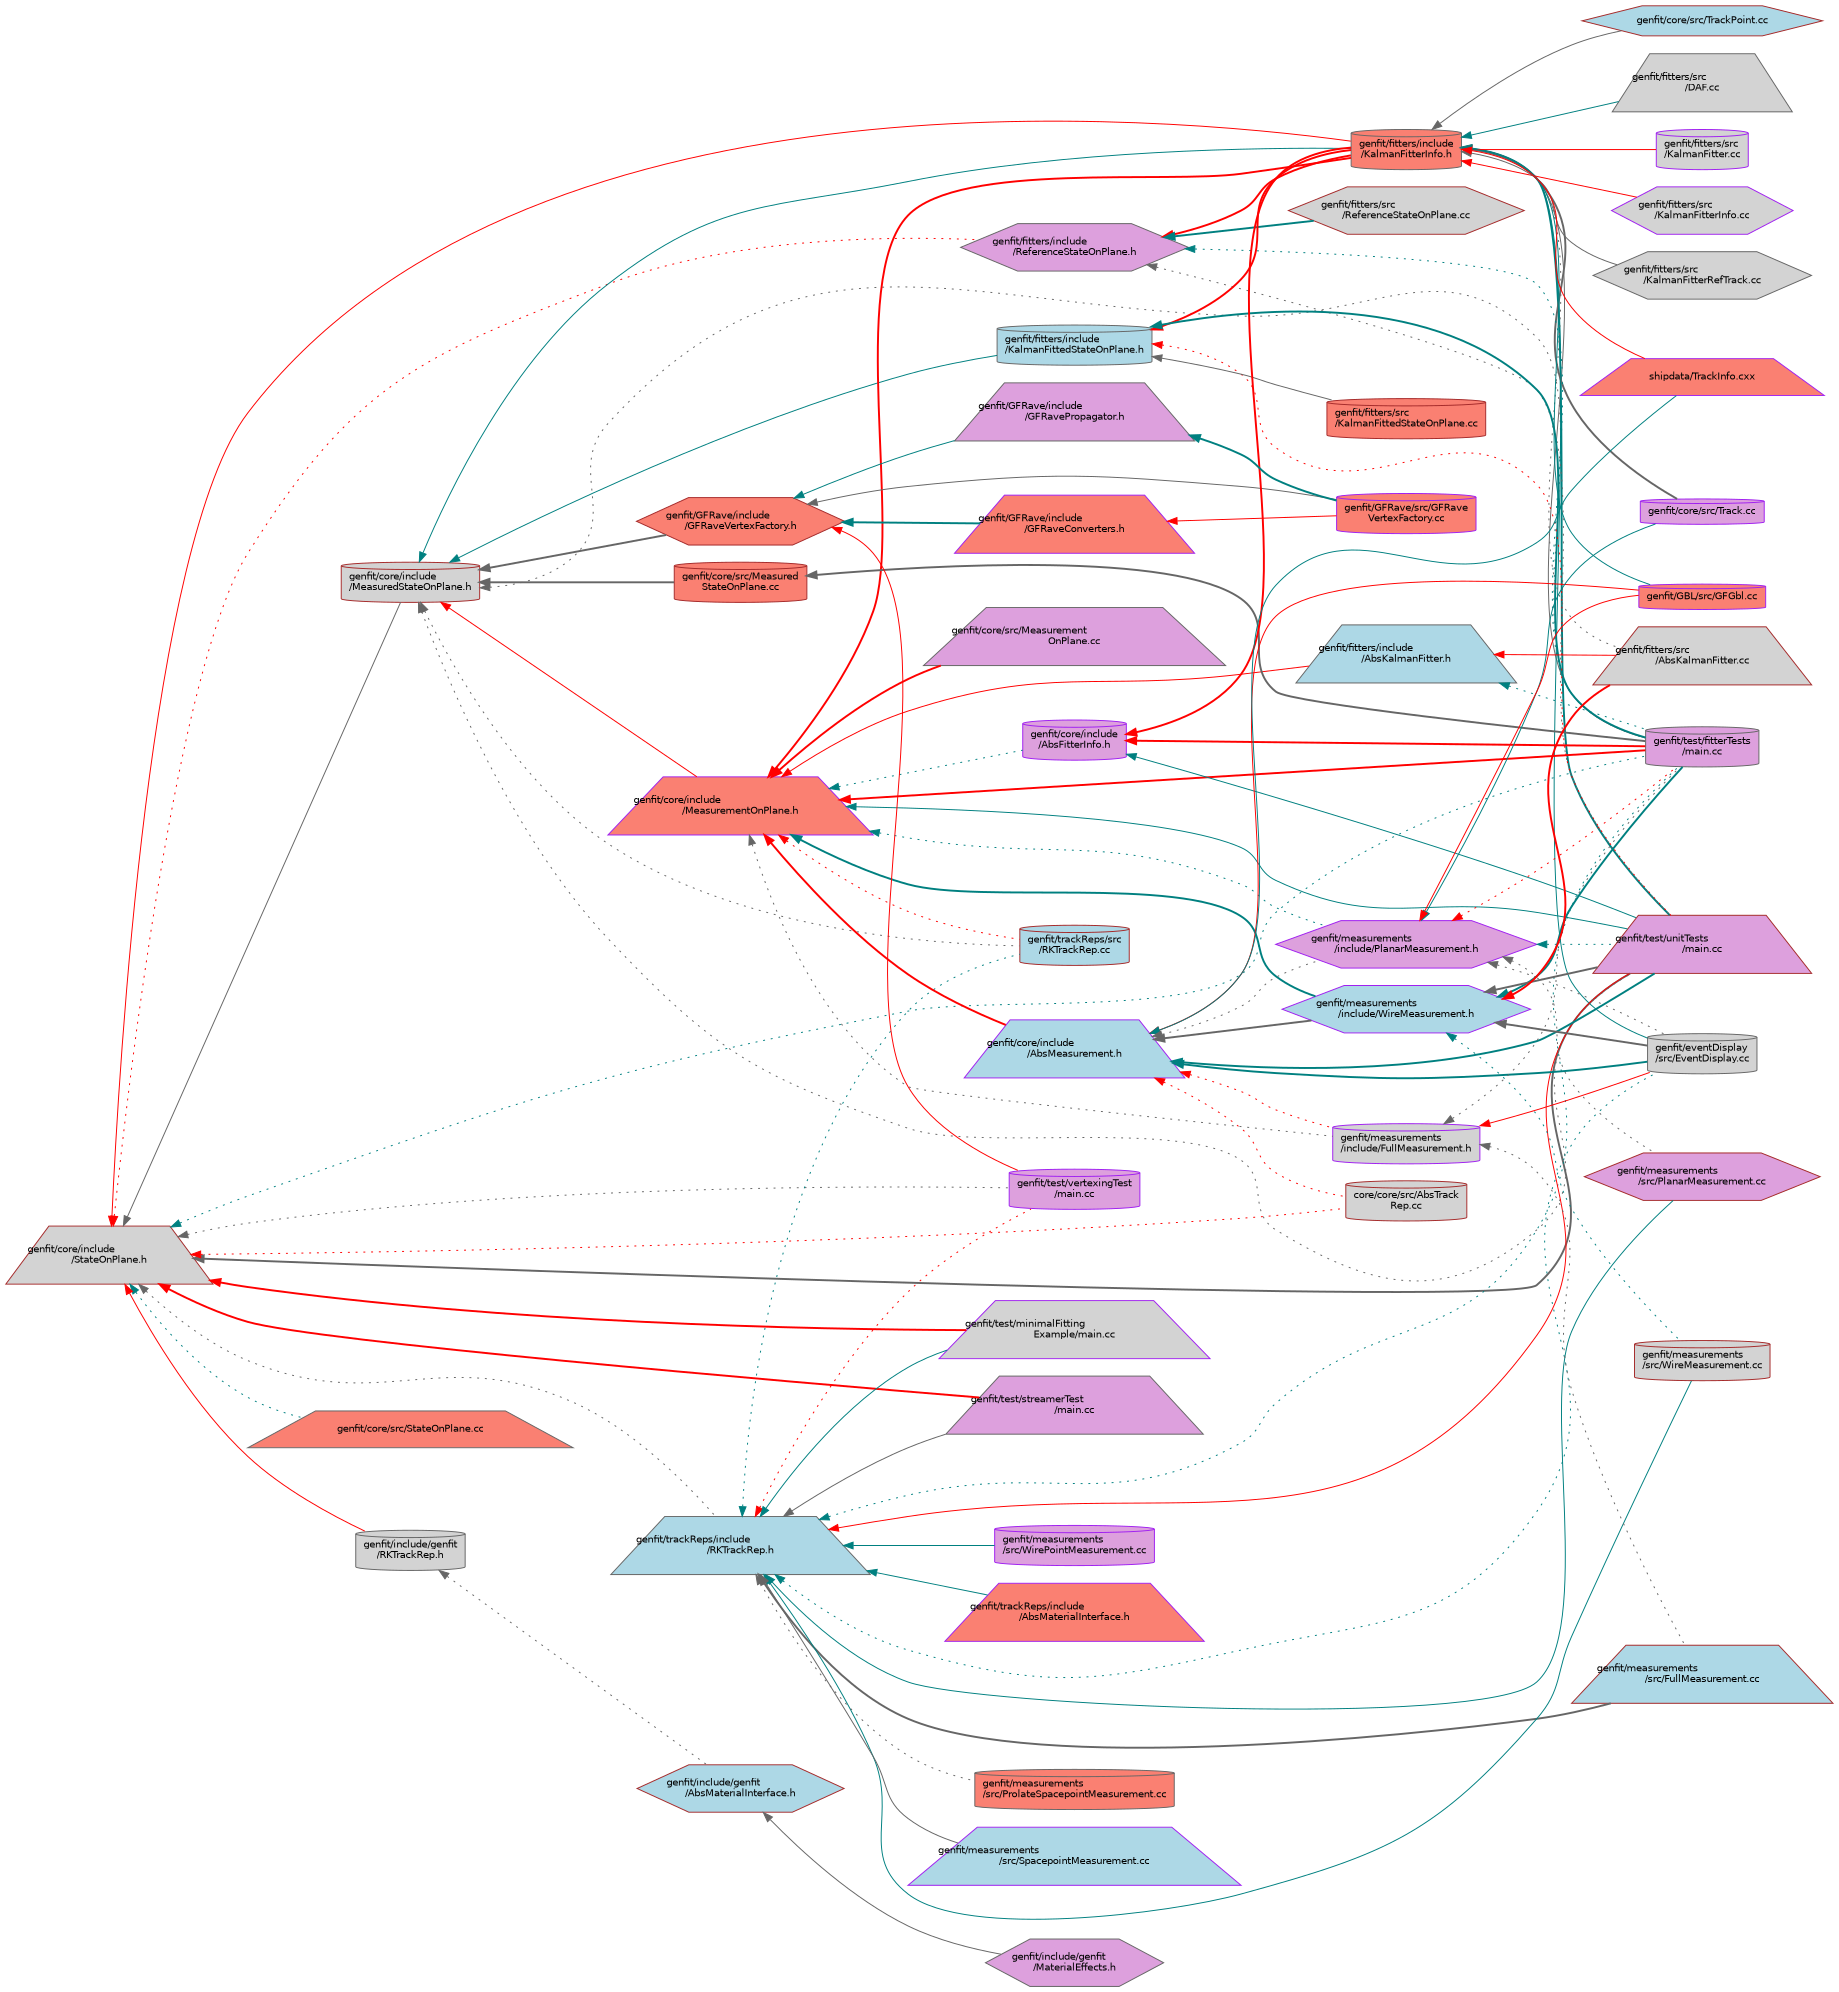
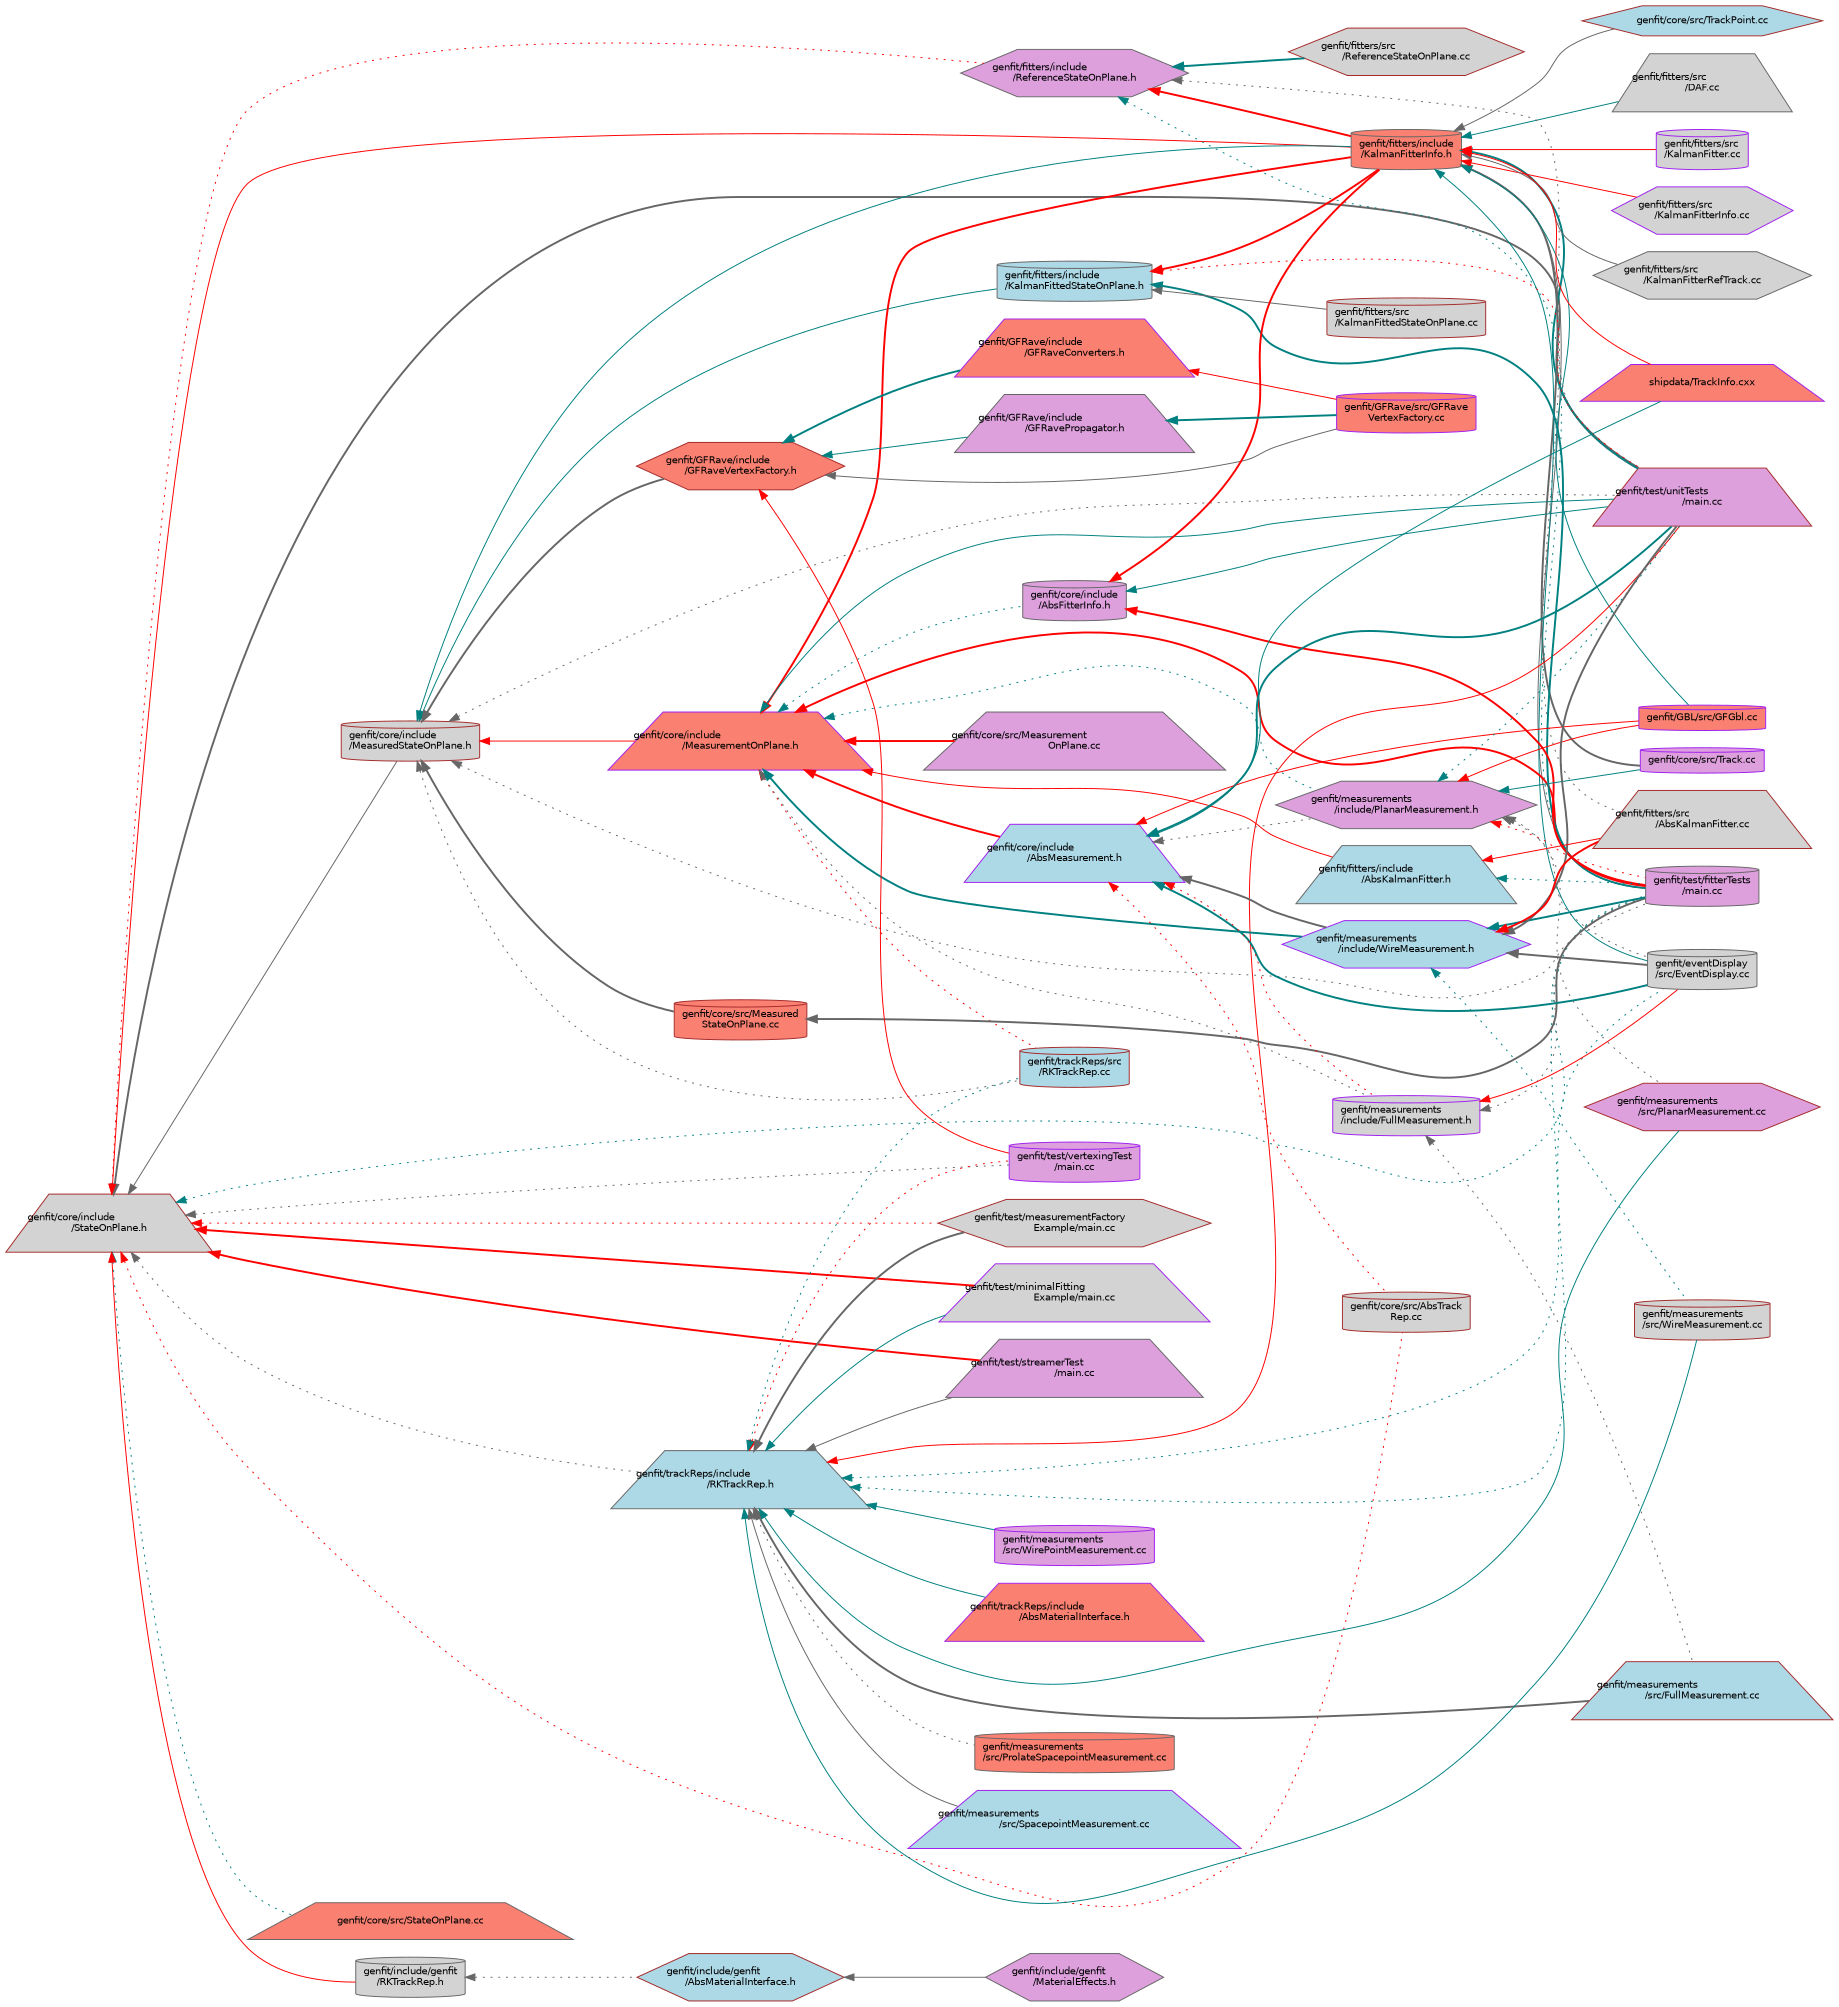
node "genfit/fitters/src /KalmanFittedStateOnPlane.cc": fillcolor salmon -> lightgrey
node "genfit/core/include /AbsFitterInfo.h": color purple -> gray40
node "genfit/measurements /include/PlanarMeasurement.h": color purple -> gray40
node "core/core/src/AbsTrack Rep.cc": label "core/core/src/AbsTrack Rep.cc" -> "genfit/core/src/AbsTrack Rep.cc"
node "genfit/test/measurementFactory Example/main.cc": added
